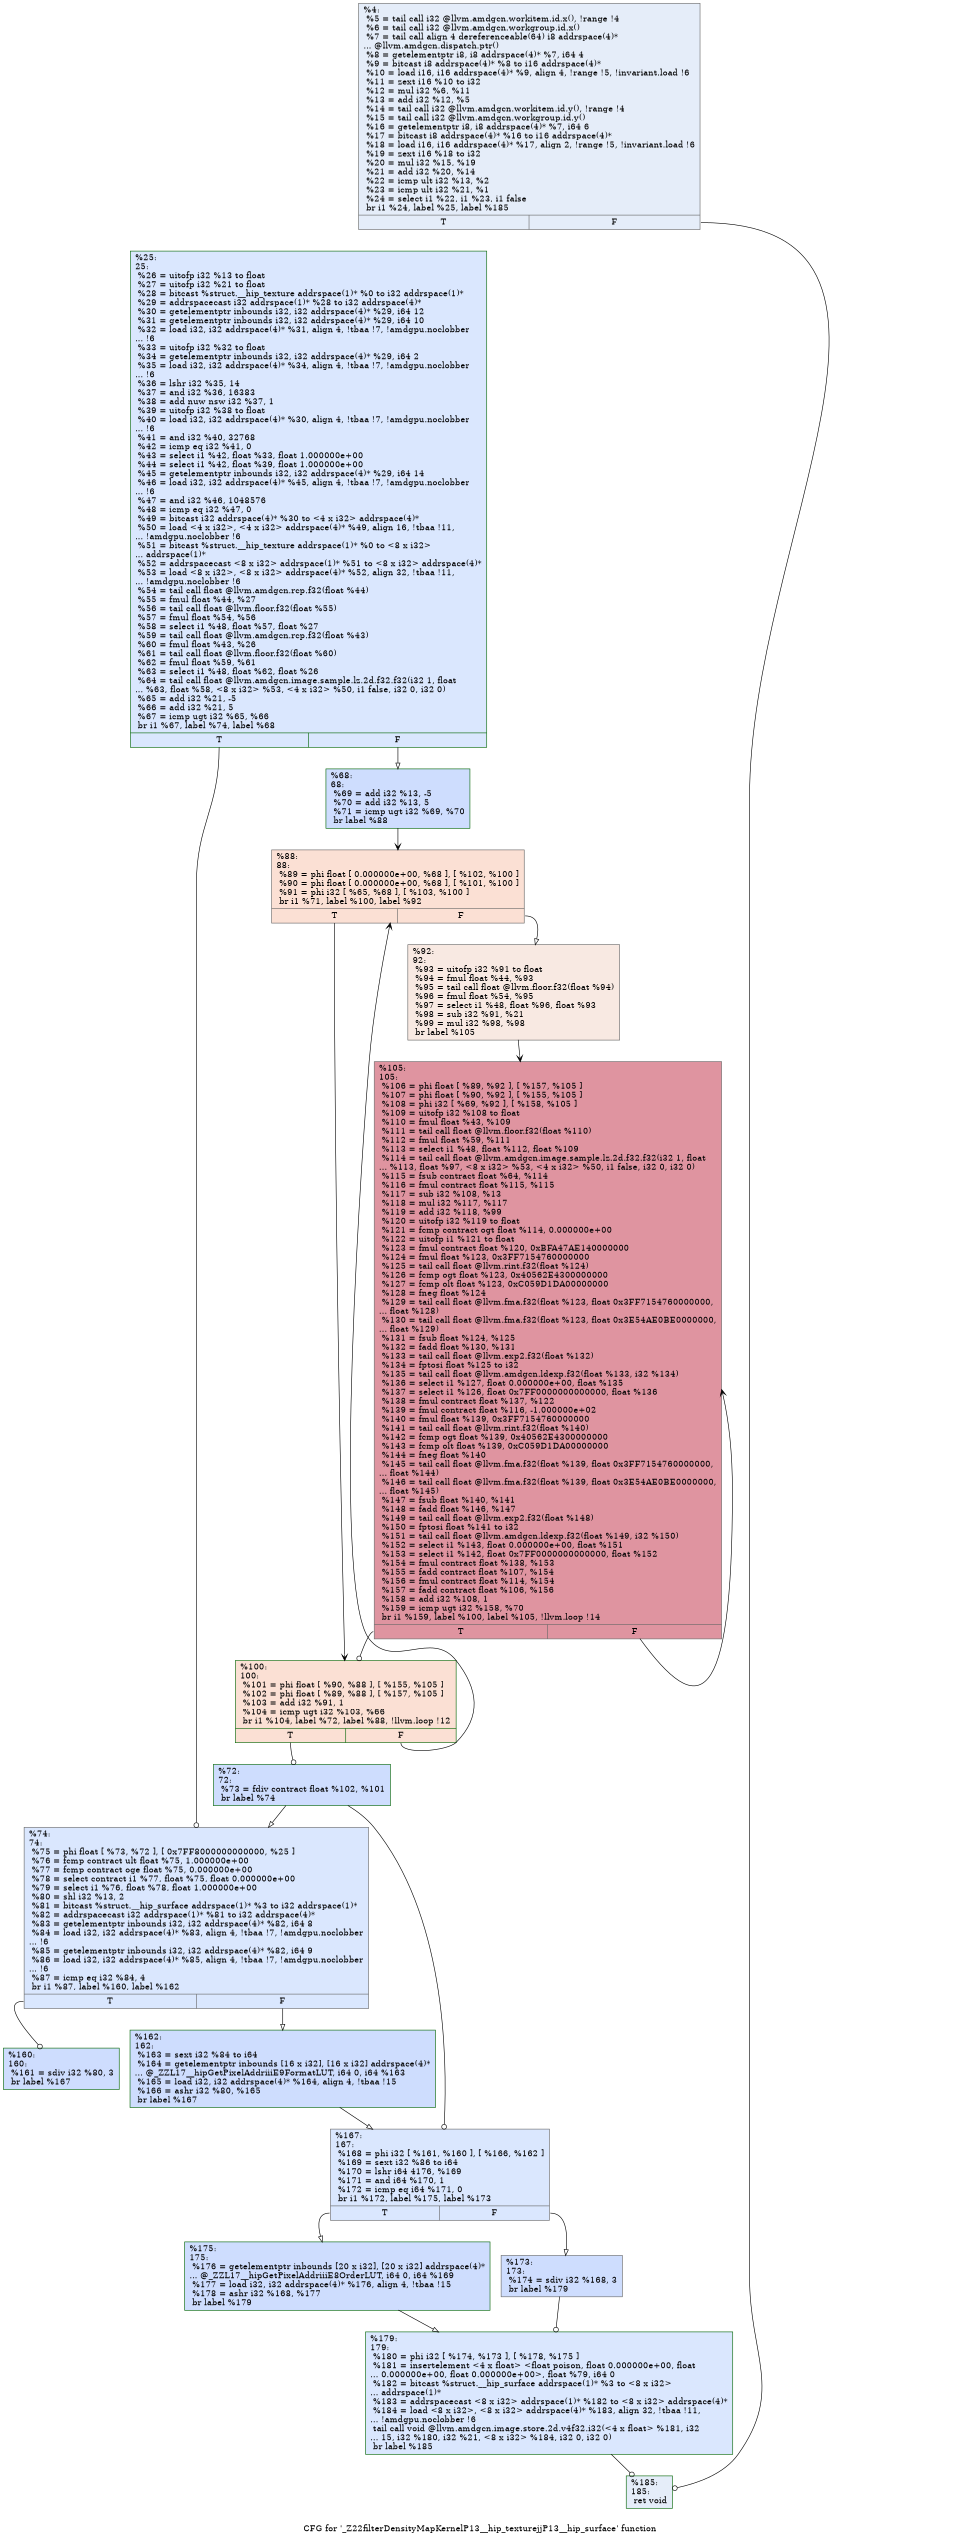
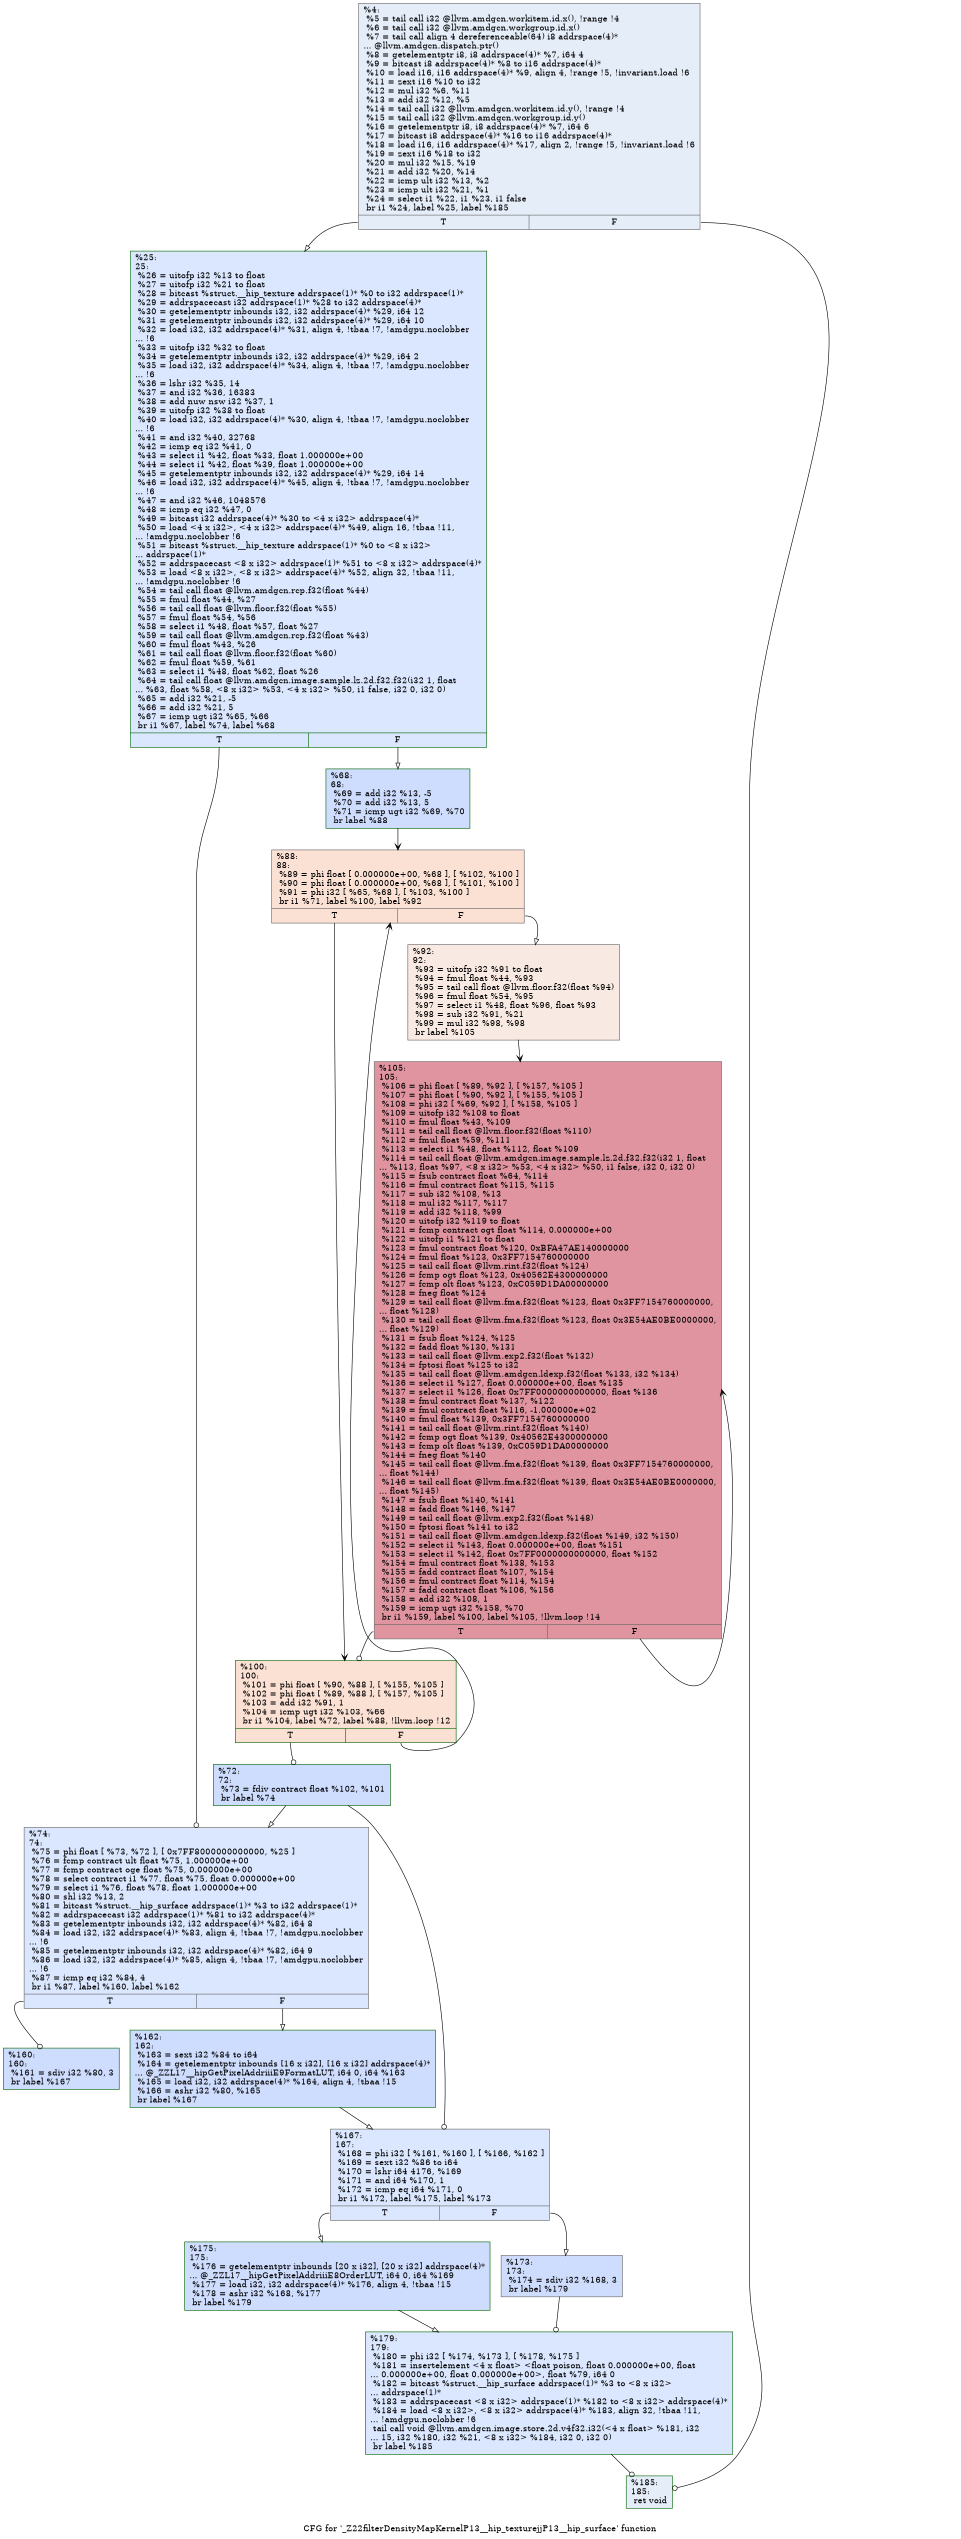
edge "%4:" -> "%25:": added
